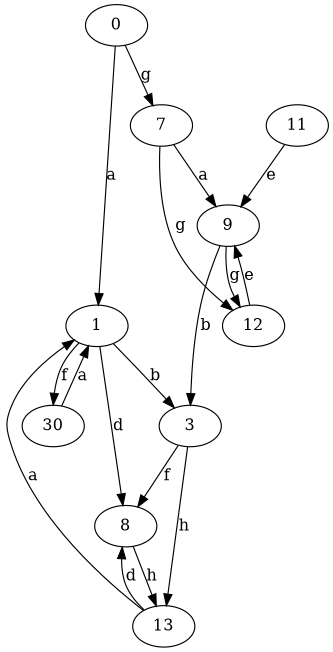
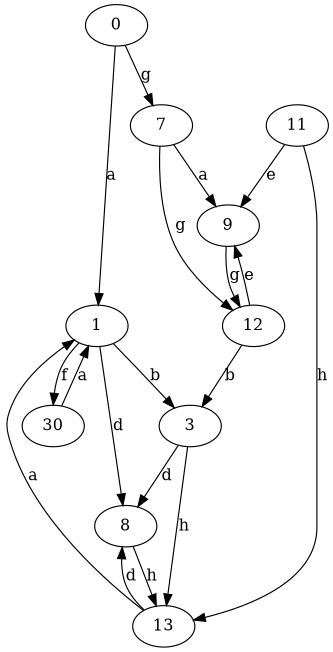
edge "9" -> "3": now "12" -> "3"
edge "11" -> "13": added, label "h"
edge "3" -> "8": label "f" -> "d"
